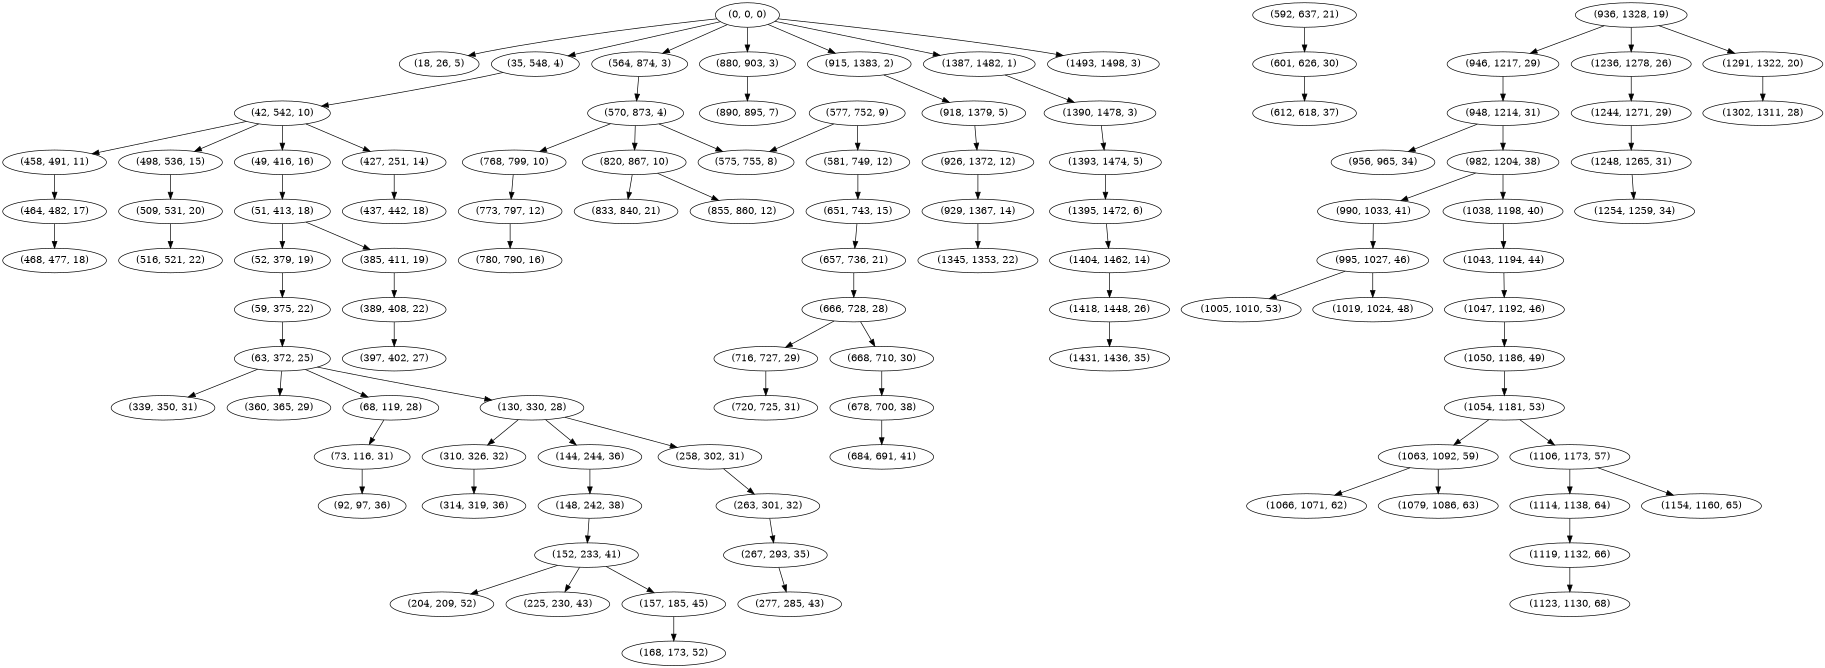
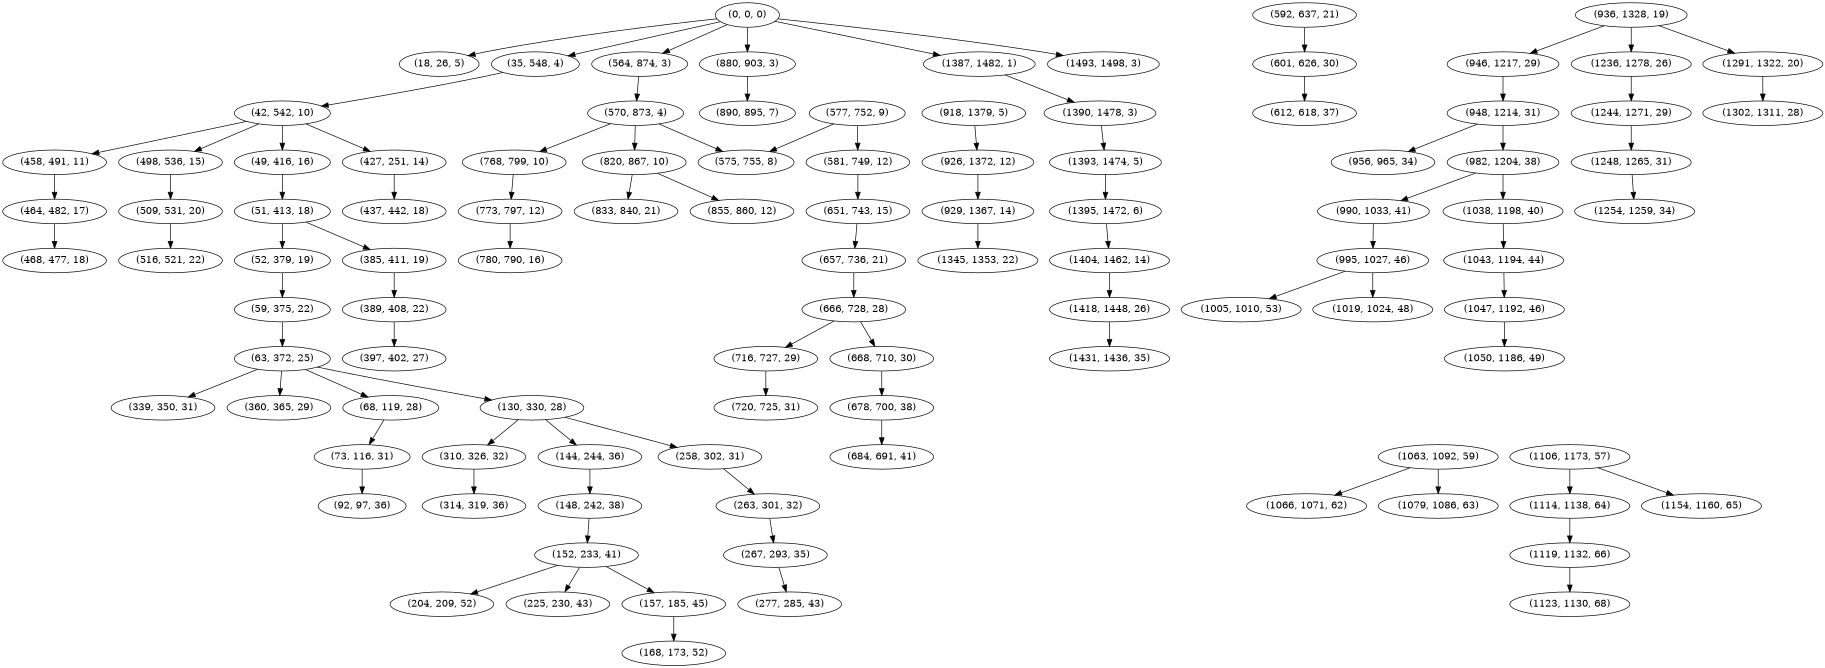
node "(915, 1383, 2)": removed
node "(1054, 1181, 53)": removed
